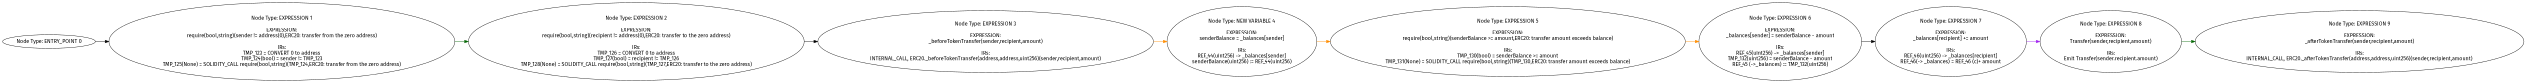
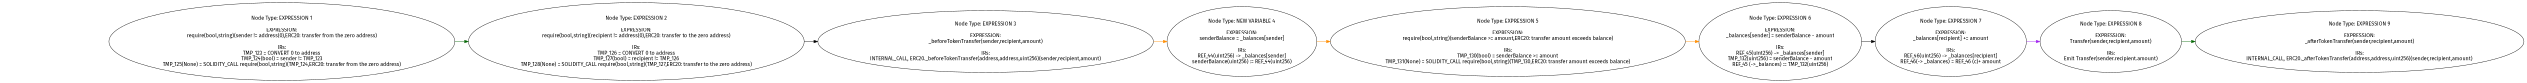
node "Node Type: ENTRY_POINT 0": removed
